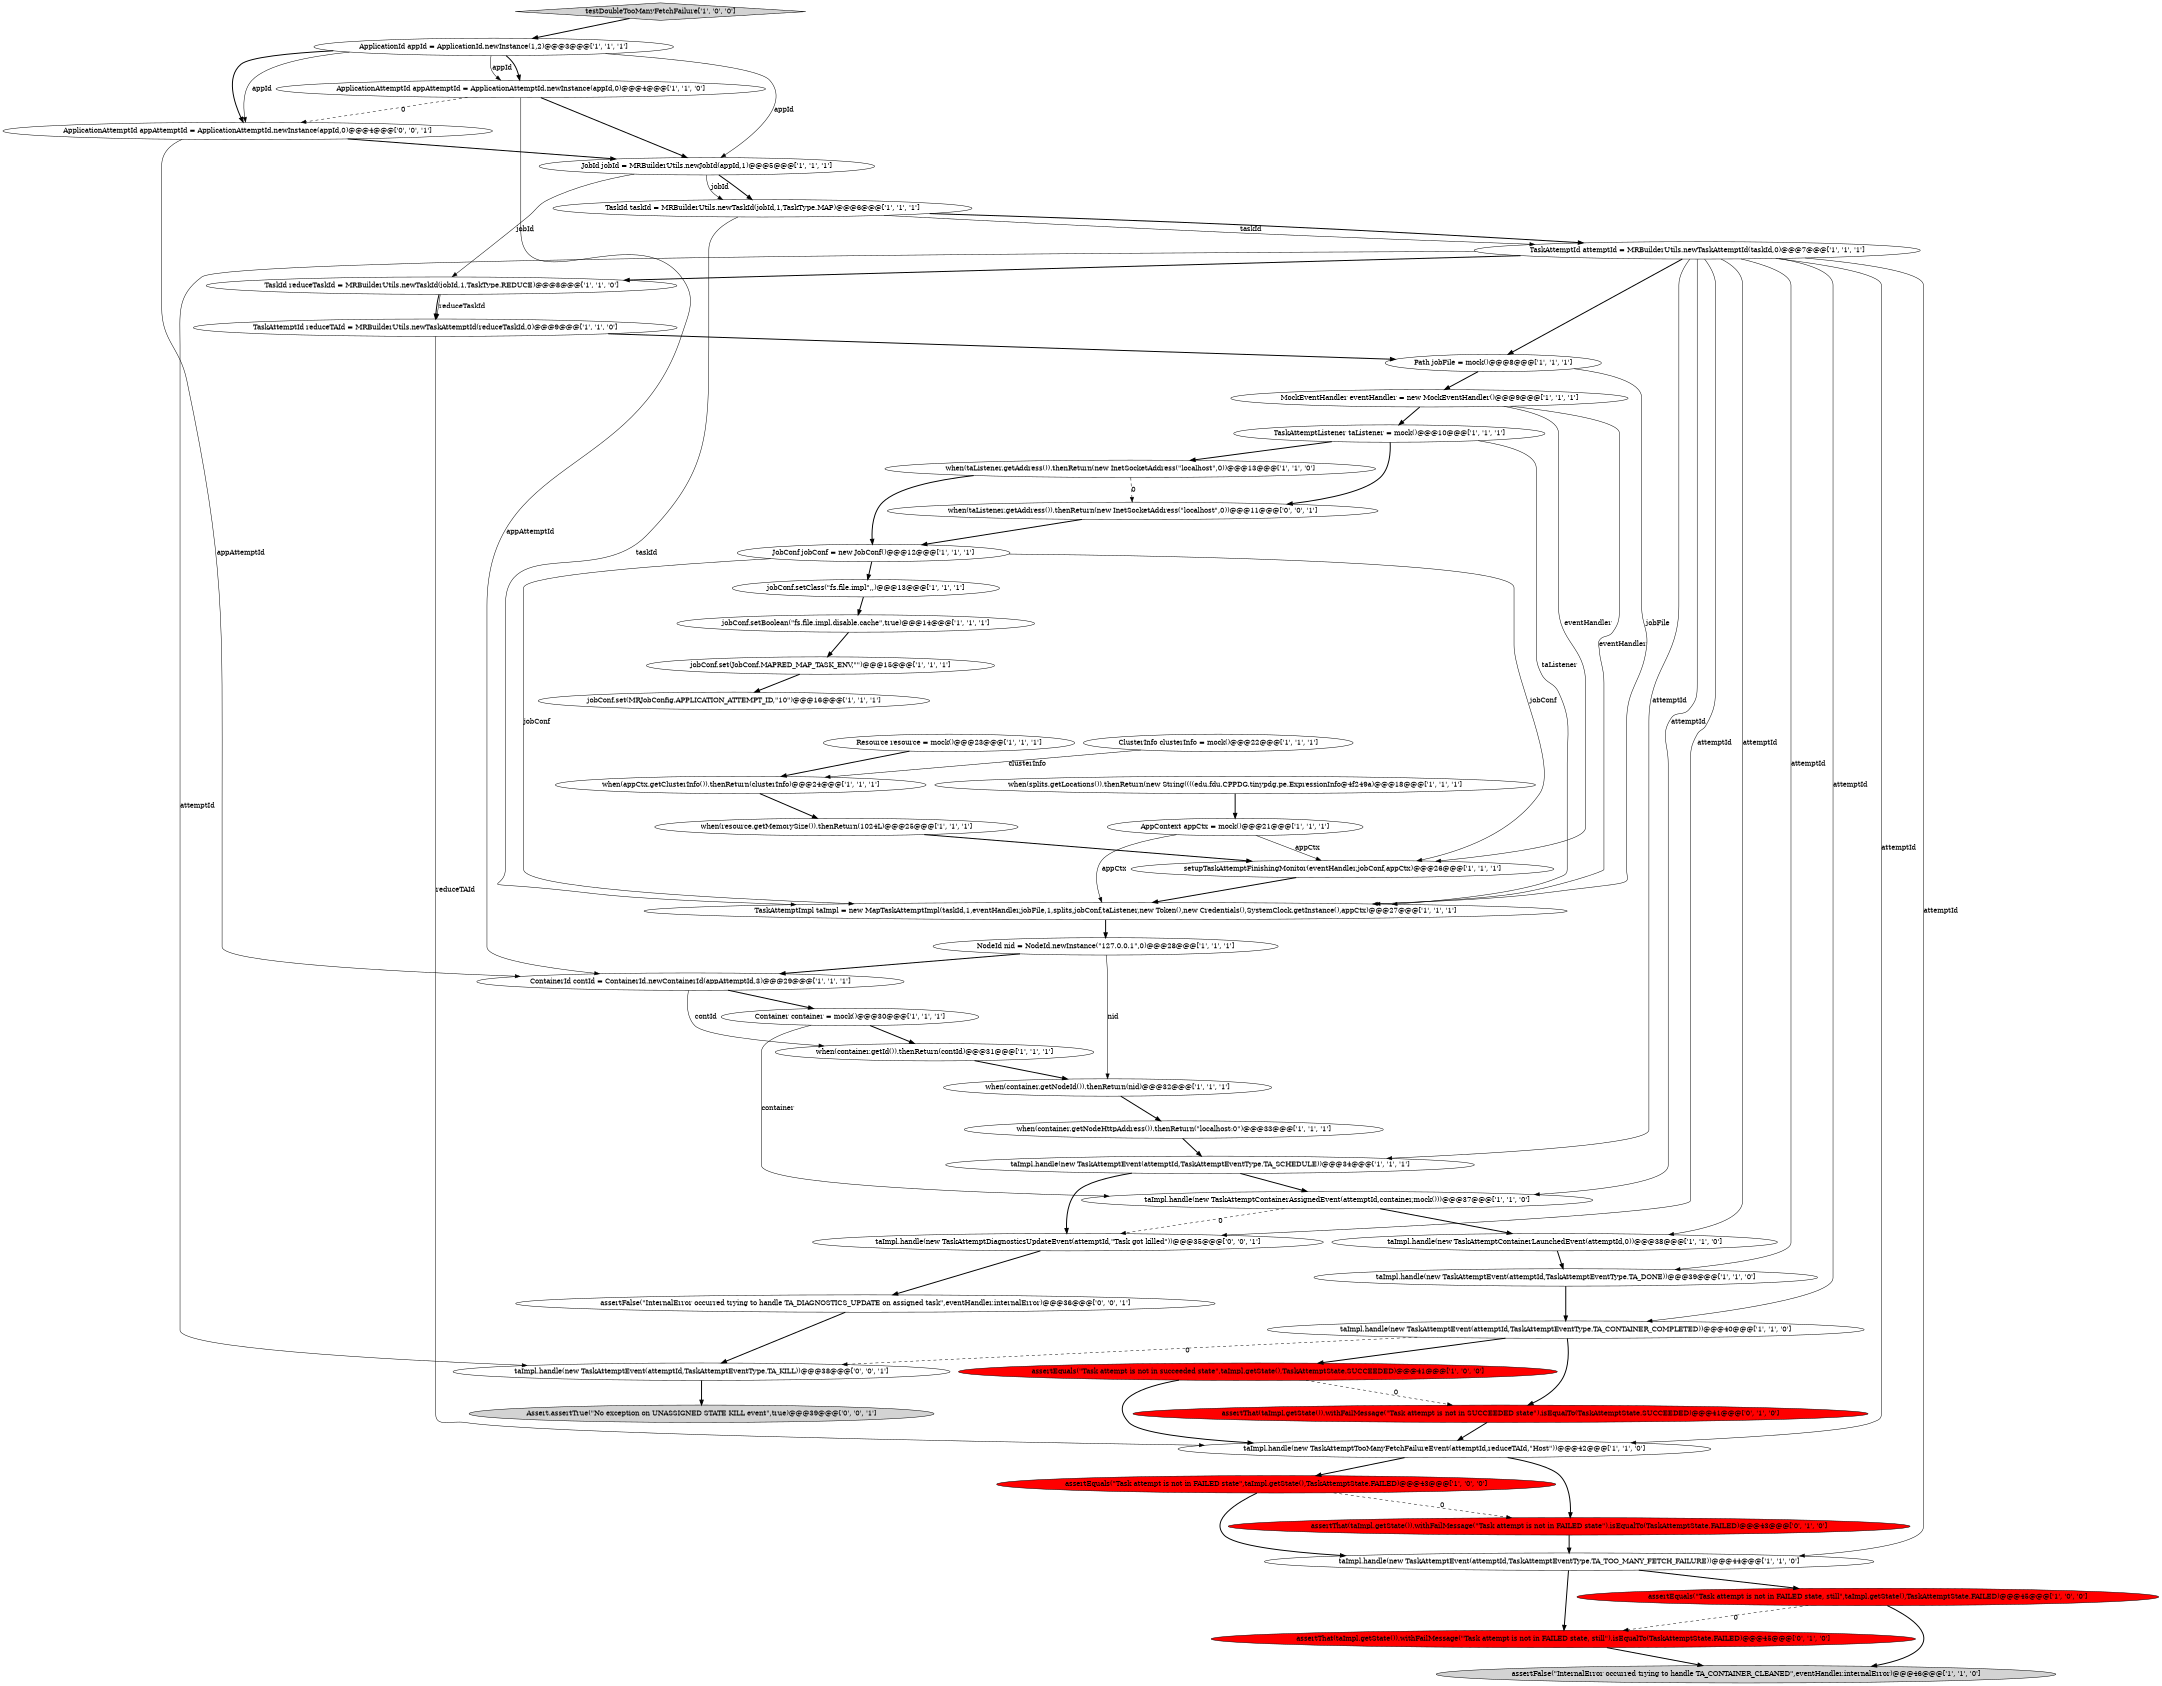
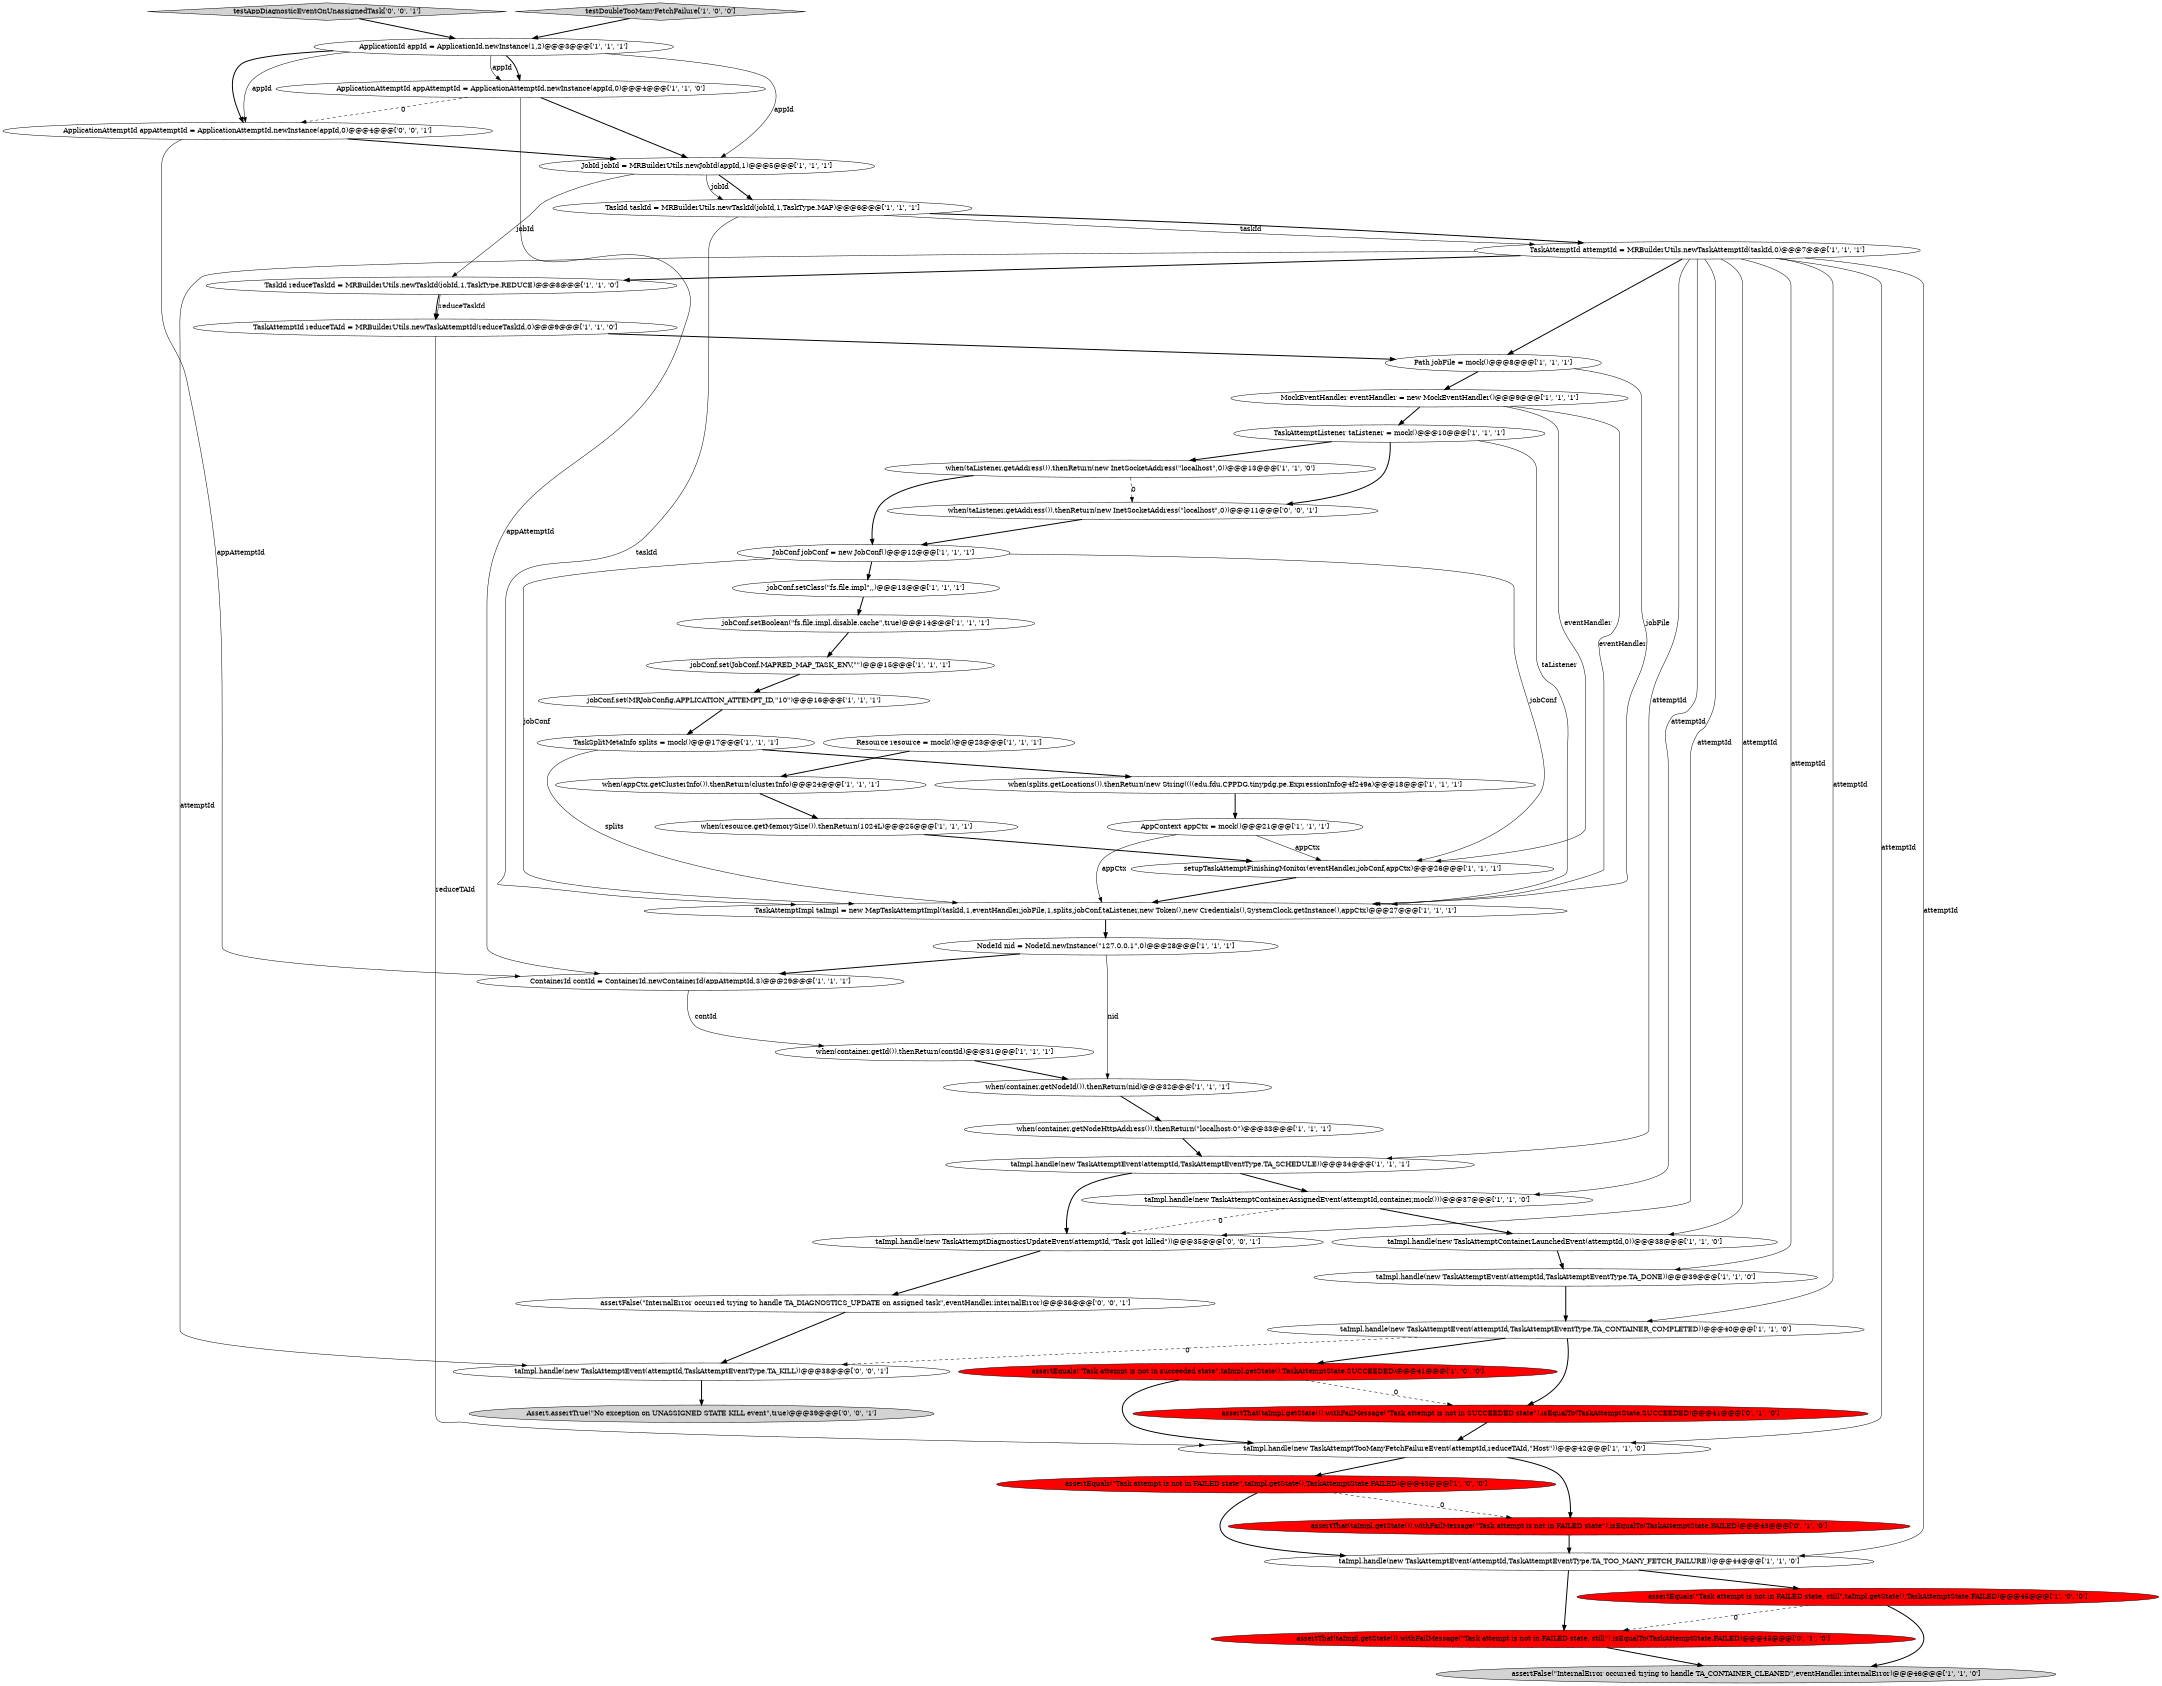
node "testAppDiagnosticEventOnUnassignedTask['0', '0', '1']": added
node "TaskSplitMetaInfo splits = mock()@@@17@@@['1', '1', '1']": added
node "ClusterInfo clusterInfo = mock()@@@22@@@['1', '1', '1']": removed
node "Container container = mock()@@@30@@@['1', '1', '1']": removed
